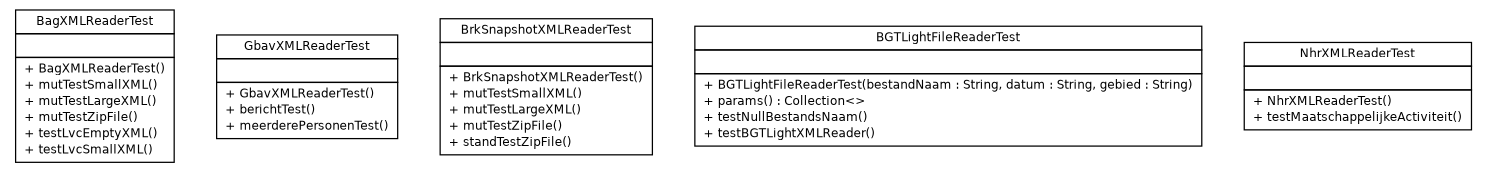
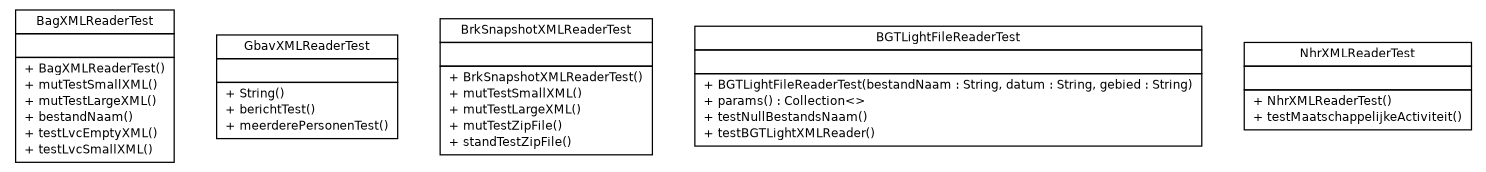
node "GbavXMLReaderTest": text "+ GbavXMLReaderTest()" -> "+ String()"
node "BagXMLReaderTest": text "+ mutTestZipFile()" -> "+ bestandNaam()"
